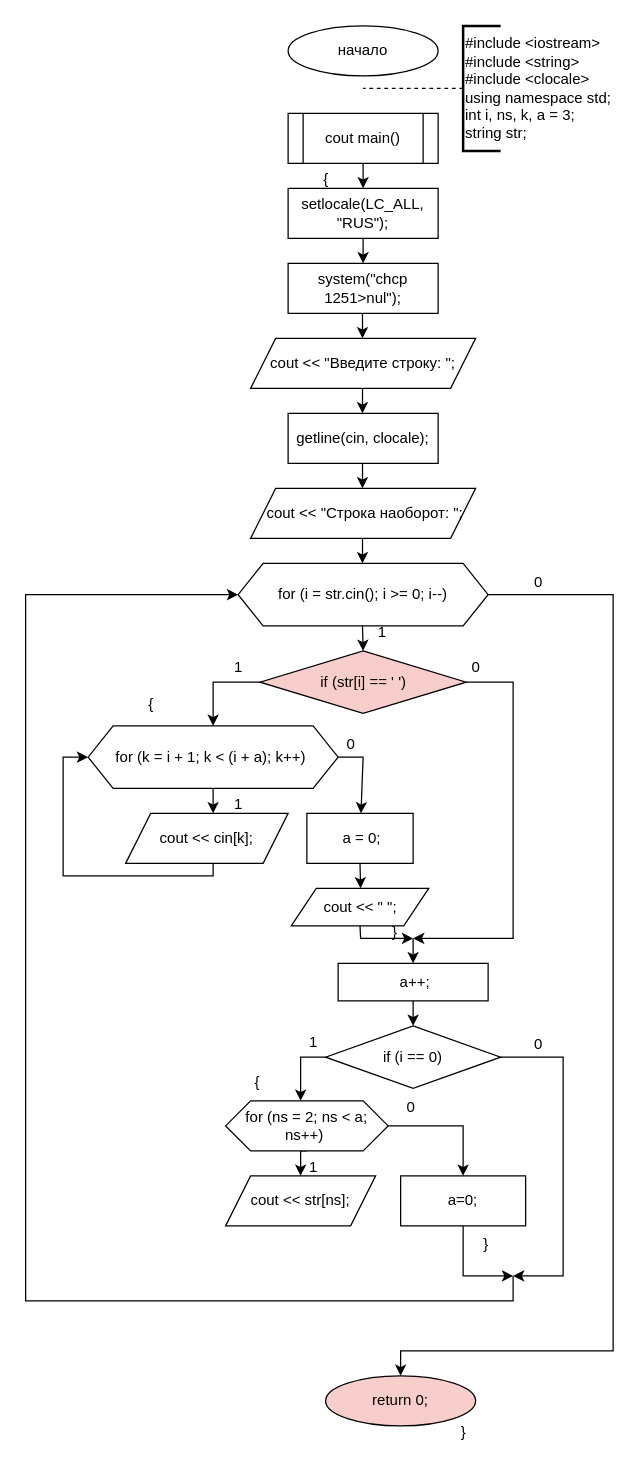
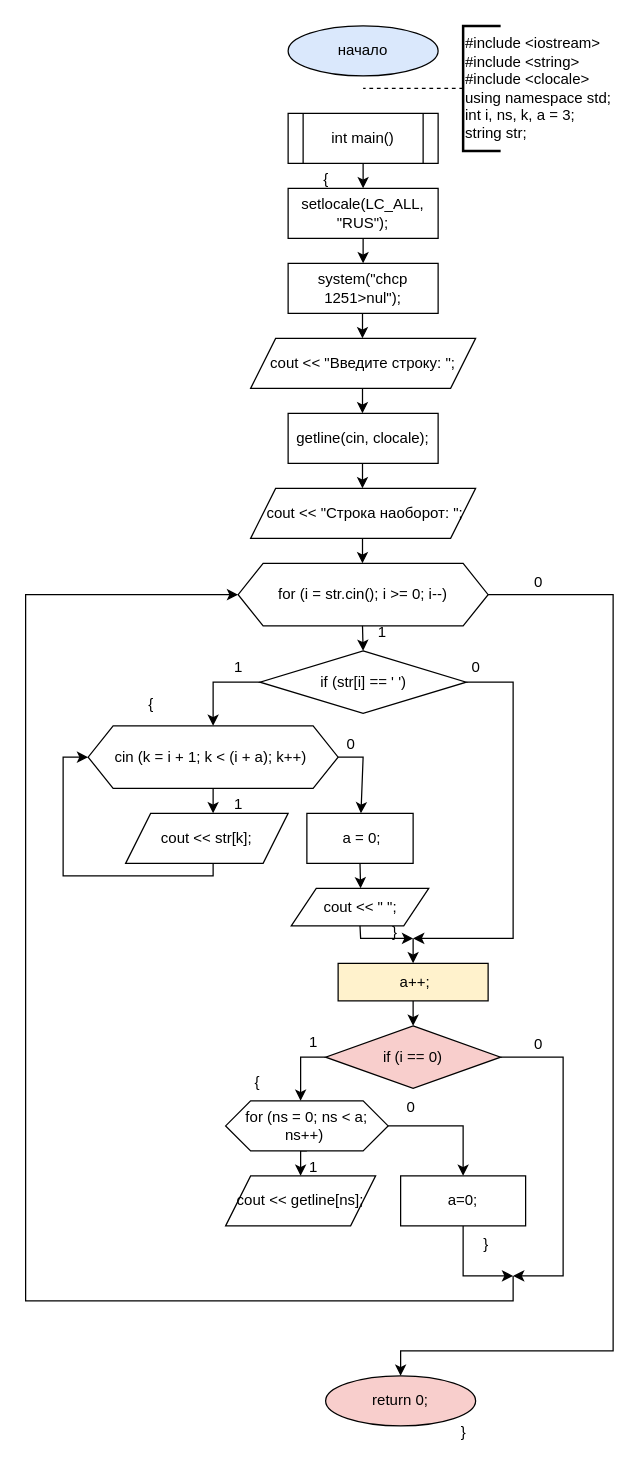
node "начало": fillcolor #ffffff -> #dae8fc
node "cout main()": label "cout main()" -> "int main()"
node "if (str[i] == ' ')": fillcolor #f8cecc -> #ffffff
node "for (k = i + 1; k < (i + a); k++)": label "for (k = i + 1; k < (i + a); k++)" -> "cin (k = i + 1; k < (i + a); k++)"
node "cout << cin[k];": label "cout << cin[k];" -> "cout << str[k];"
node "a++;": fillcolor #ffffff -> #fff2cc
node "if (i == 0)": fillcolor #ffffff -> #f8cecc
node "for (ns = 2; ns < a; ns++)": label "for (ns = 2; ns < a; ns++)" -> "for (ns = 0; ns < a; ns++)"
node "cout << str[ns];": label "cout << str[ns];" -> "cout << getline[ns];"
